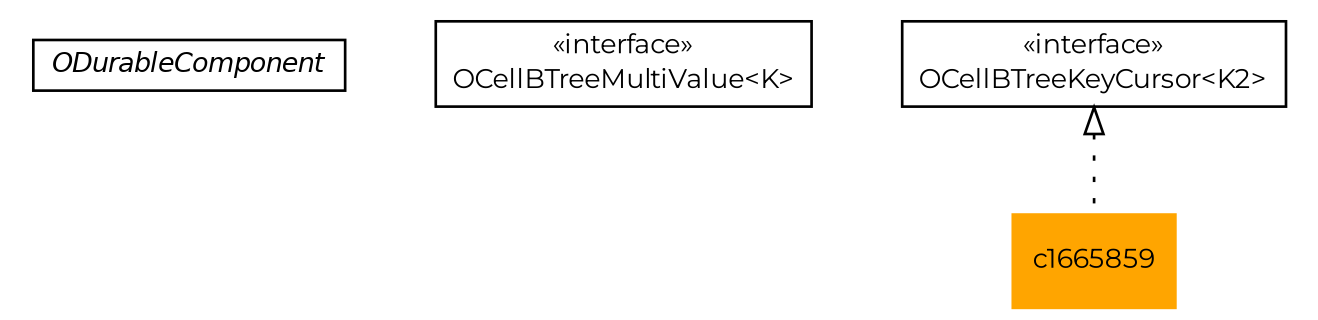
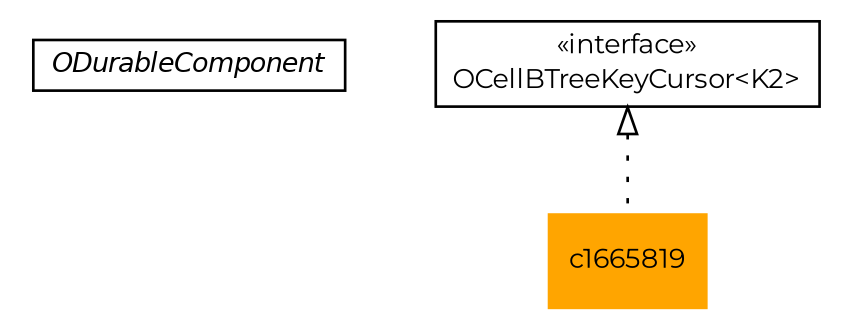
node "OCellBTreeMultiValue<K>": removed
node "c1665859": label "c1665859" -> "c1665819"
